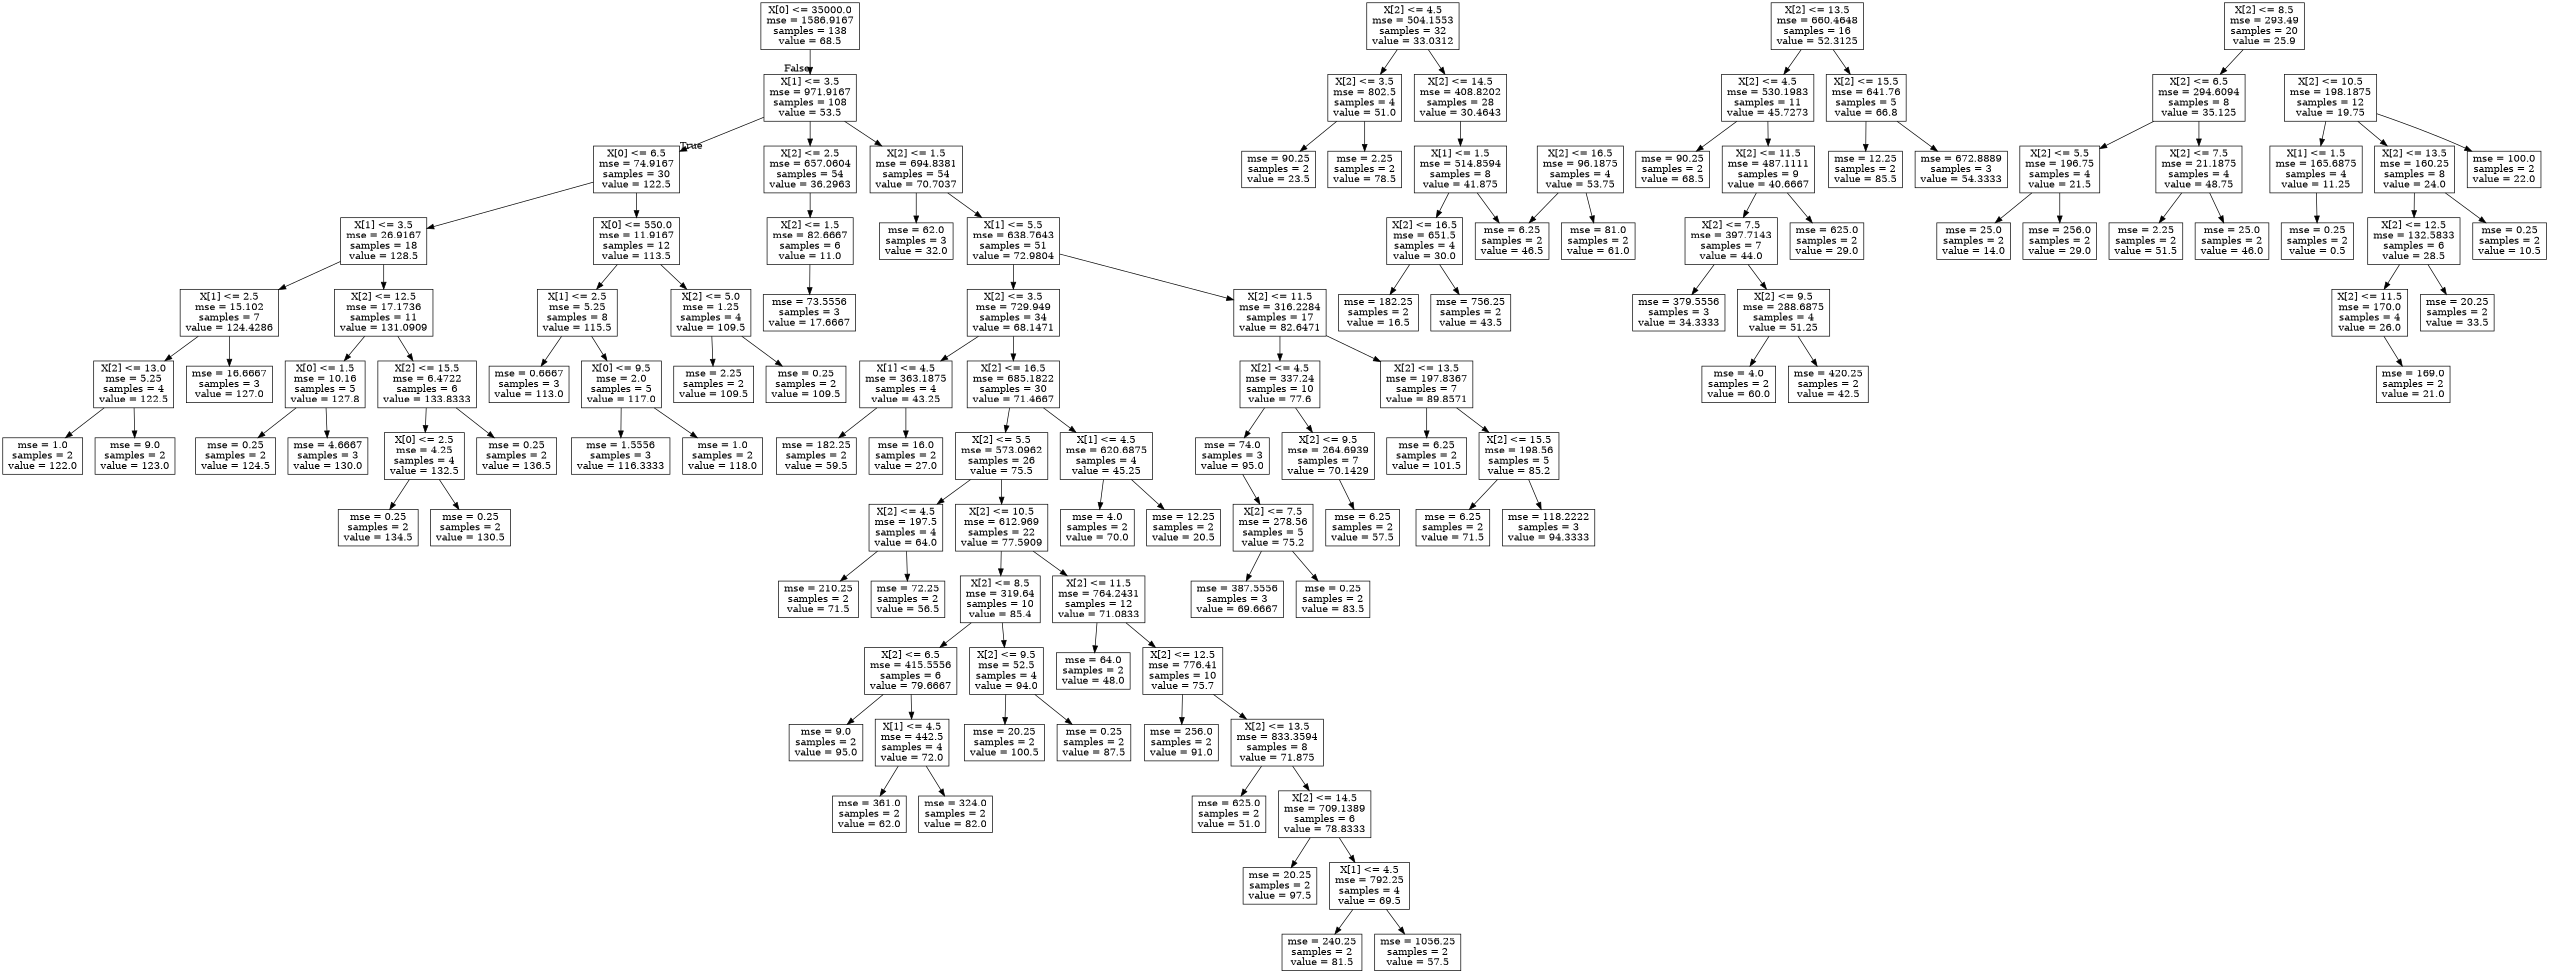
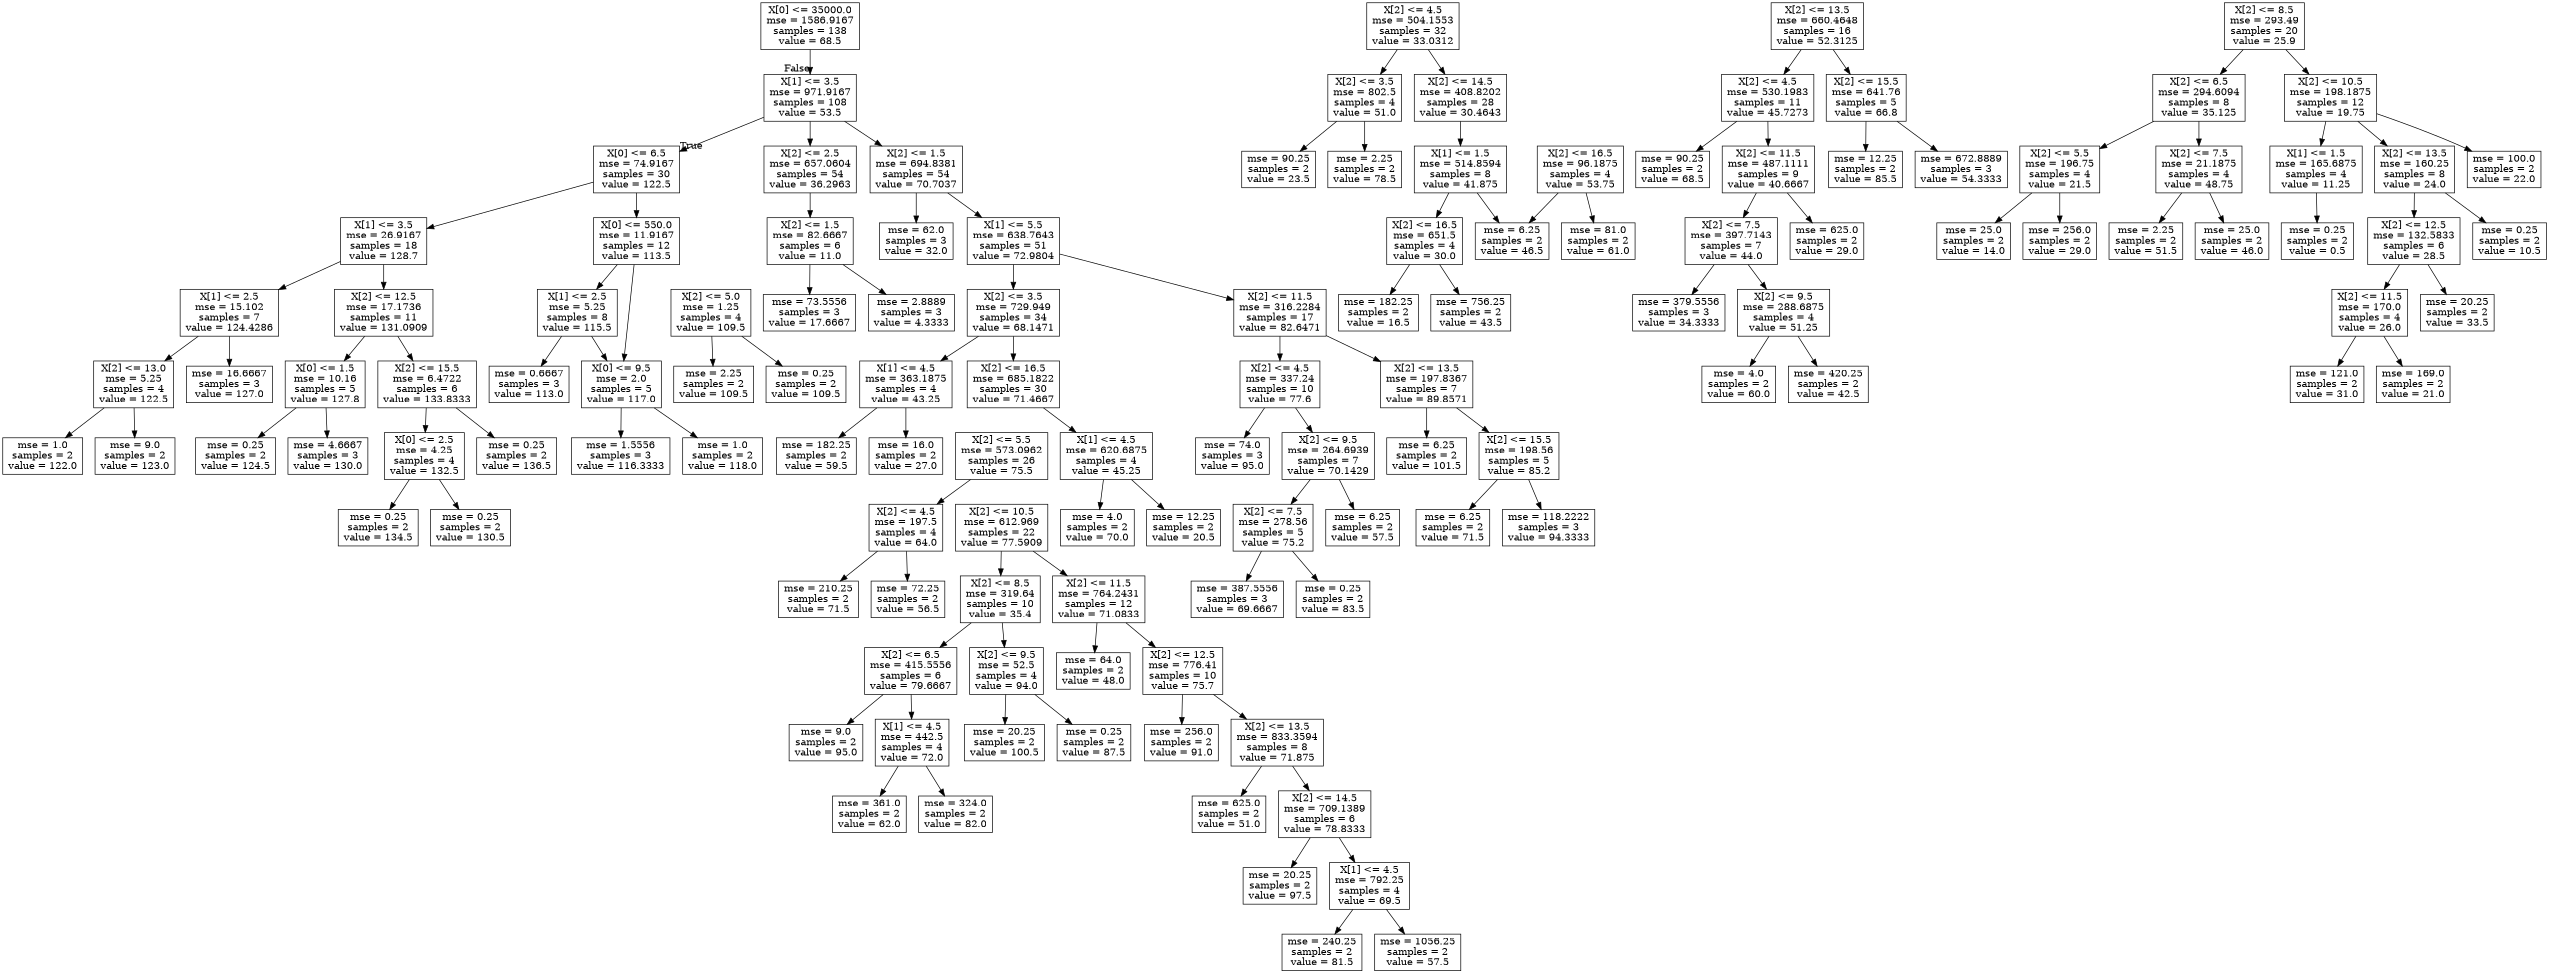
edge "X[2] <= 8.5 mse = 293.49 samples = 20 value = 25.9" -> "X[2] <= 10.5 mse = 198.1875 samples = 12 value = 19.75": added
node "X[1] <= 3.5 mse = 26.9167 samples = 18 value = 128.5": label "X[1] <= 3.5 mse = 26.9167 samples = 18 value = 128.5" -> "X[1] <= 3.5 mse = 26.9167 samples = 18 value = 128.7"
edge "X[0] <= 550.0 mse = 11.9167 samples = 12 value = 113.5" -> "X[2] <= 5.0 mse = 1.25 samples = 4 value = 109.5": now "X[0] <= 550.0 mse = 11.9167 samples = 12 value = 113.5" -> "X[0] <= 9.5 mse = 2.0 samples = 5 value = 117.0"
node "mse = 2.8889 samples = 3 value = 4.3333": added
node "mse = 121.0 samples = 2 value = 31.0": added
edge "X[2] <= 16.5 mse = 685.1822 samples = 30 value = 71.4667" -> "X[2] <= 5.5 mse = 573.0962 samples = 26 value = 75.5": removed
edge "mse = 74.0 samples = 3 value = 95.0" -> "X[2] <= 7.5 mse = 278.56 samples = 5 value = 75.2": now "X[2] <= 9.5 mse = 264.6939 samples = 7 value = 70.1429" -> "X[2] <= 7.5 mse = 278.56 samples = 5 value = 75.2"
edge "X[2] <= 5.5 mse = 573.0962 samples = 26 value = 75.5" -> "X[2] <= 10.5 mse = 612.969 samples = 22 value = 77.5909": removed
node "X[2] <= 8.5 mse = 319.64 samples = 10 value = 85.4": label "X[2] <= 8.5 mse = 319.64 samples = 10 value = 85.4" -> "X[2] <= 8.5 mse = 319.64 samples = 10 value = 35.4"
